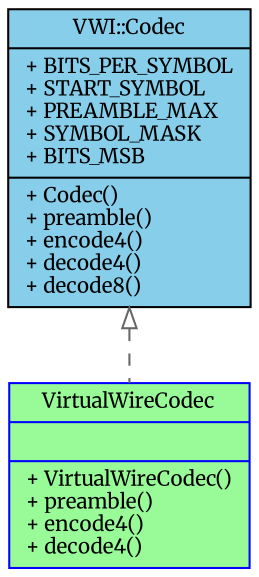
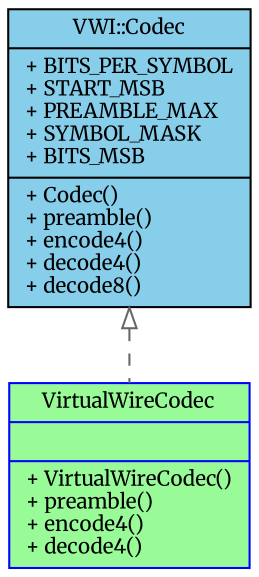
node "VWI::Codec": text "+ START_SYMBOL" -> "+ START_MSB"
